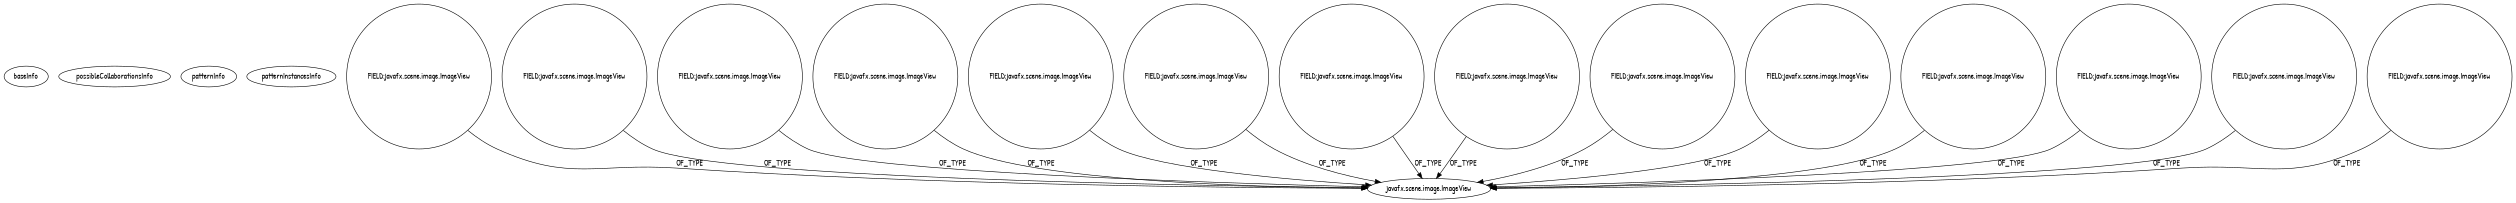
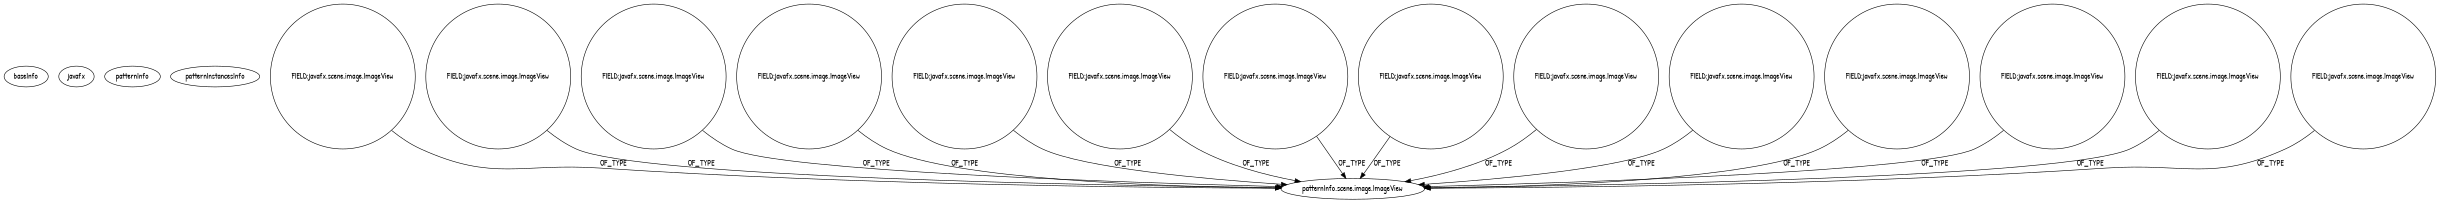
node "possibleCollaborationsInfo": label "possibleCollaborationsInfo" -> "javafx"
node "javafx.scene.image.ImageView": label "javafx.scene.image.ImageView" -> "patternInfo.scene.image.ImageView"
